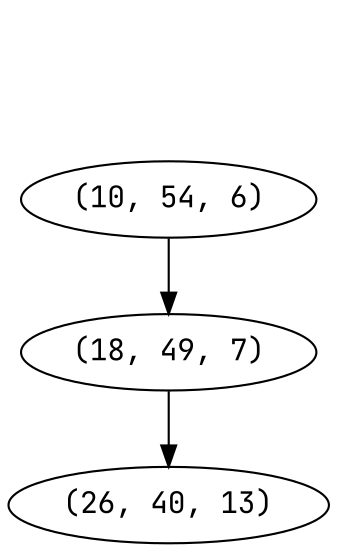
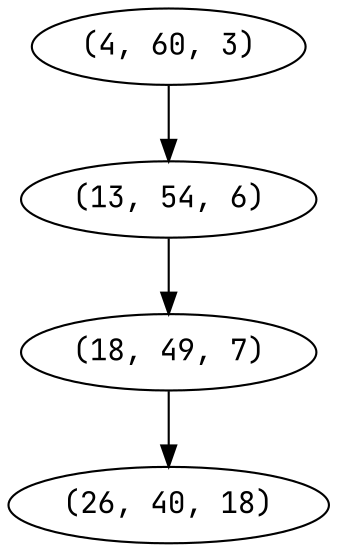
node "(4, 60, 3)": added
node "(10, 54, 6)": label "(10, 54, 6)" -> "(13, 54, 6)"
node "(26, 40, 13)": label "(26, 40, 13)" -> "(26, 40, 18)"
